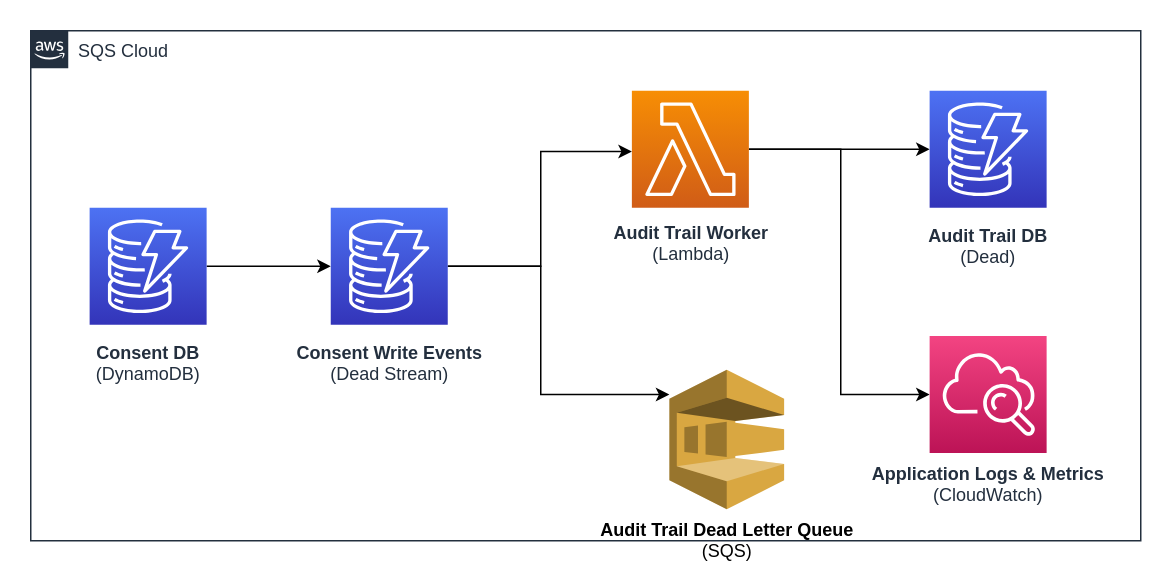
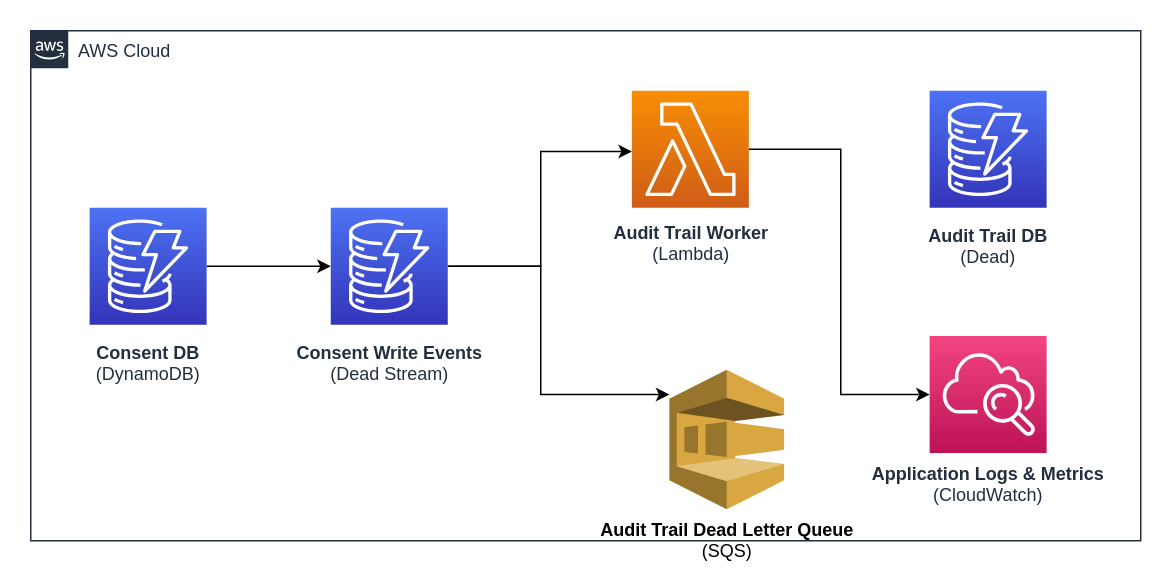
node "SQS Cloud": label "SQS Cloud" -> "AWS Cloud"
edge "Audit Trail Worker (Lambda)" -> "Audit Trail DB (Dead)": removed
